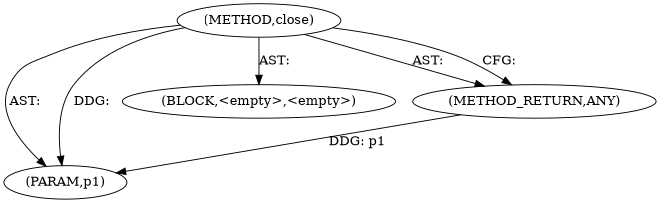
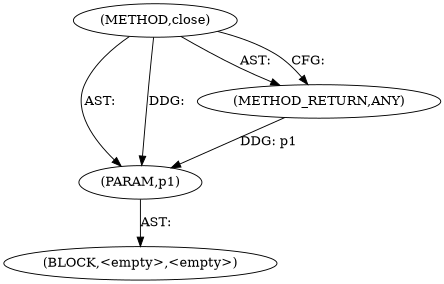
edge "(METHOD,close)" -> "(BLOCK,<empty>,<empty>)": now "(PARAM,p1)" -> "(BLOCK,<empty>,<empty>)"
